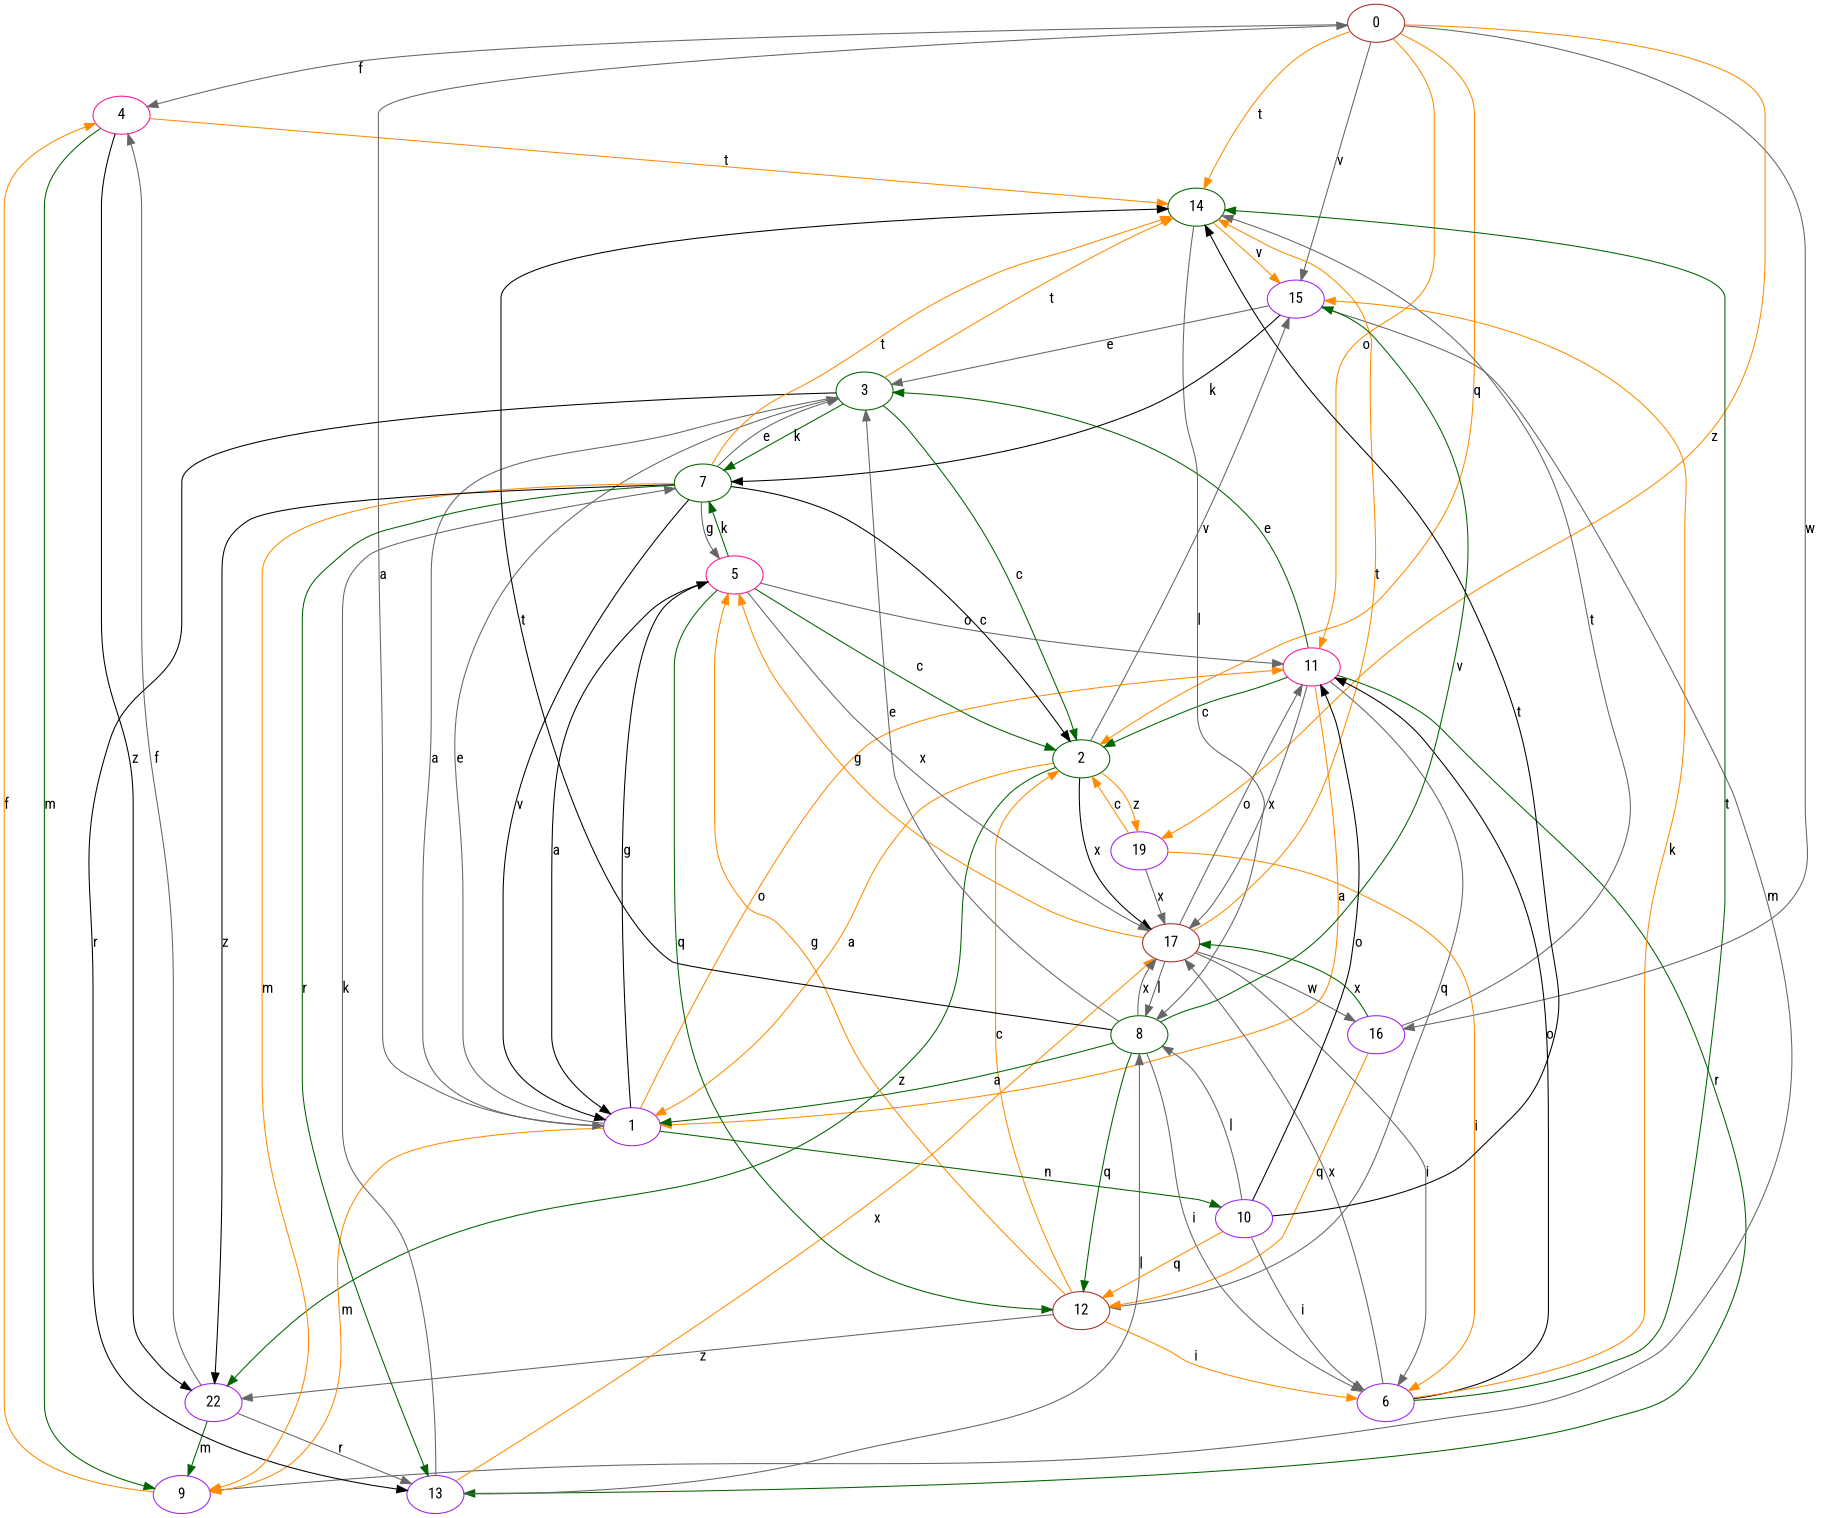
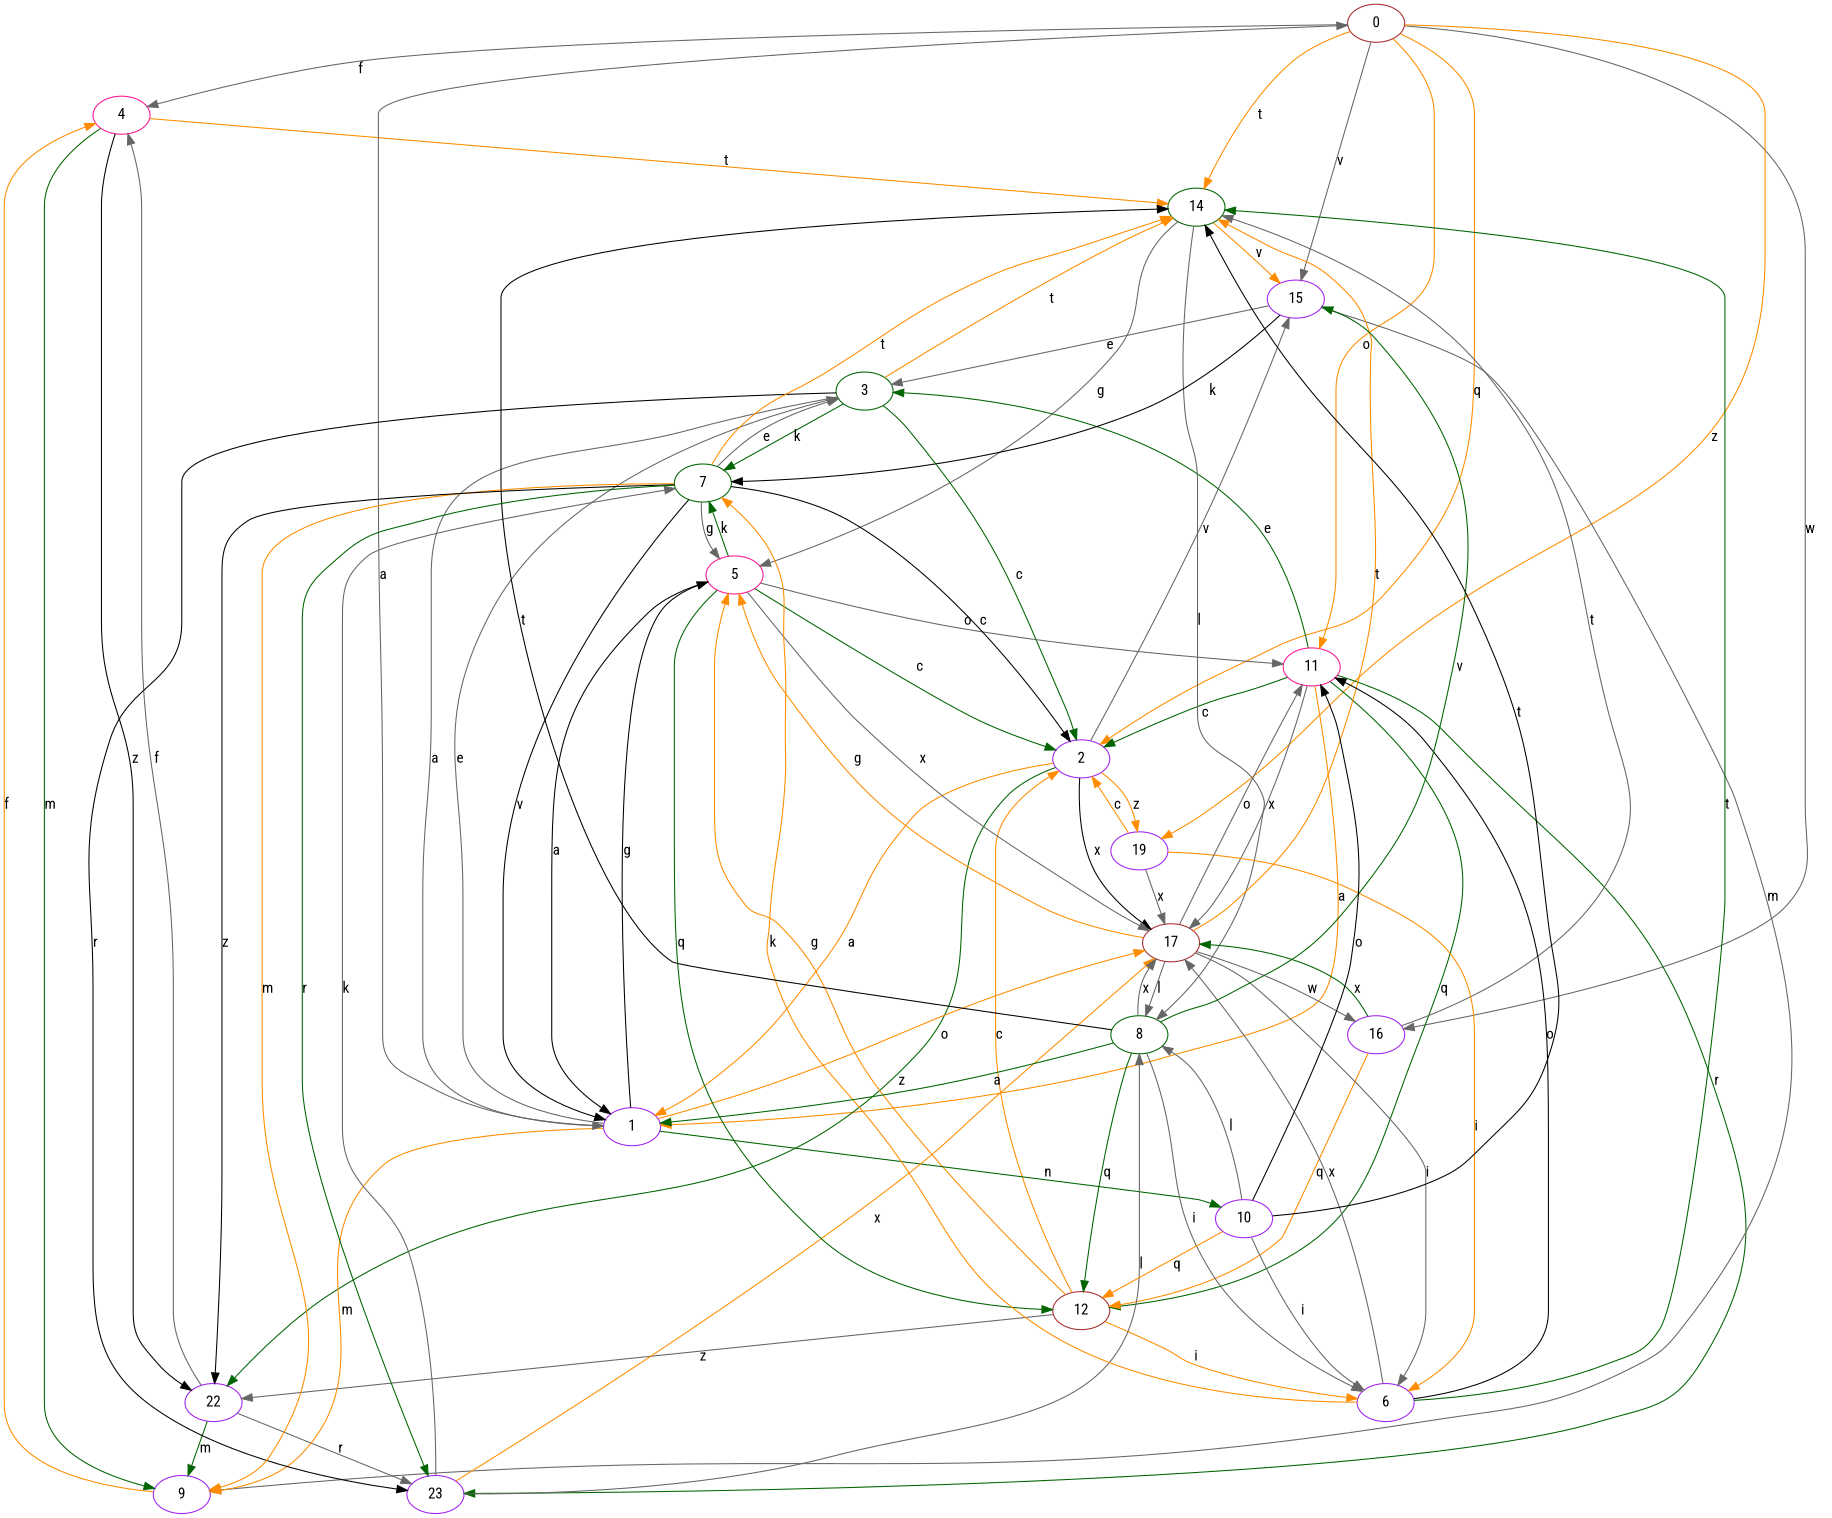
edge "14" -> "5": added, label "g"
edge "1" -> "11": now "1" -> "17"
node "2": color darkgreen -> purple
edge "8" -> "3": removed, label "e"
edge "6" -> "15": now "6" -> "7"
edge "11" -> "12": color gray40 -> darkgreen
node "13": label "13" -> "23"
